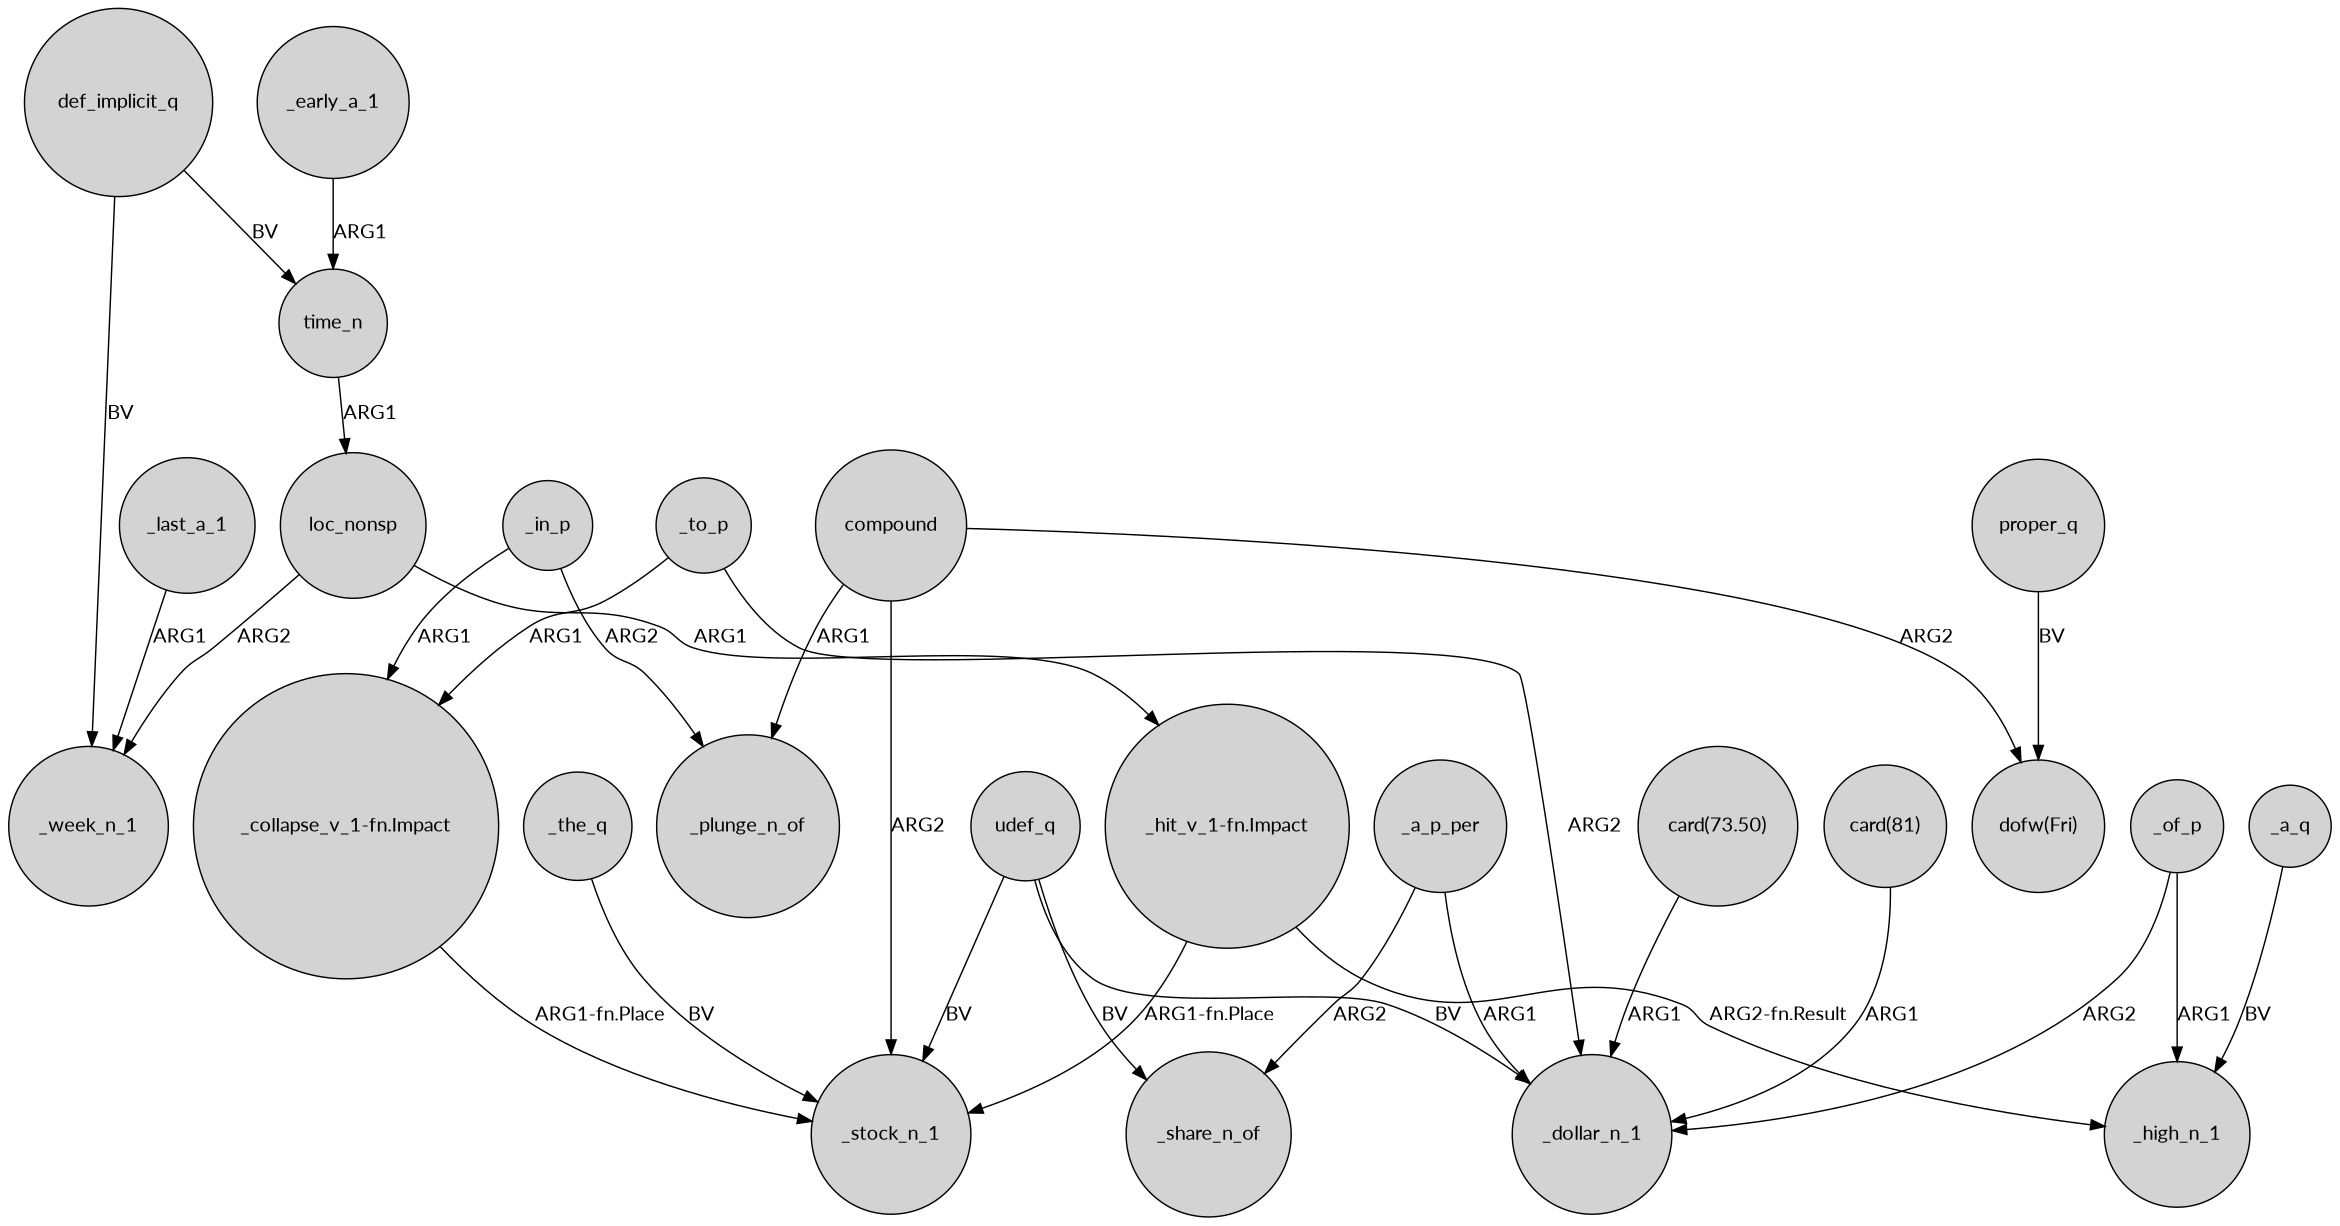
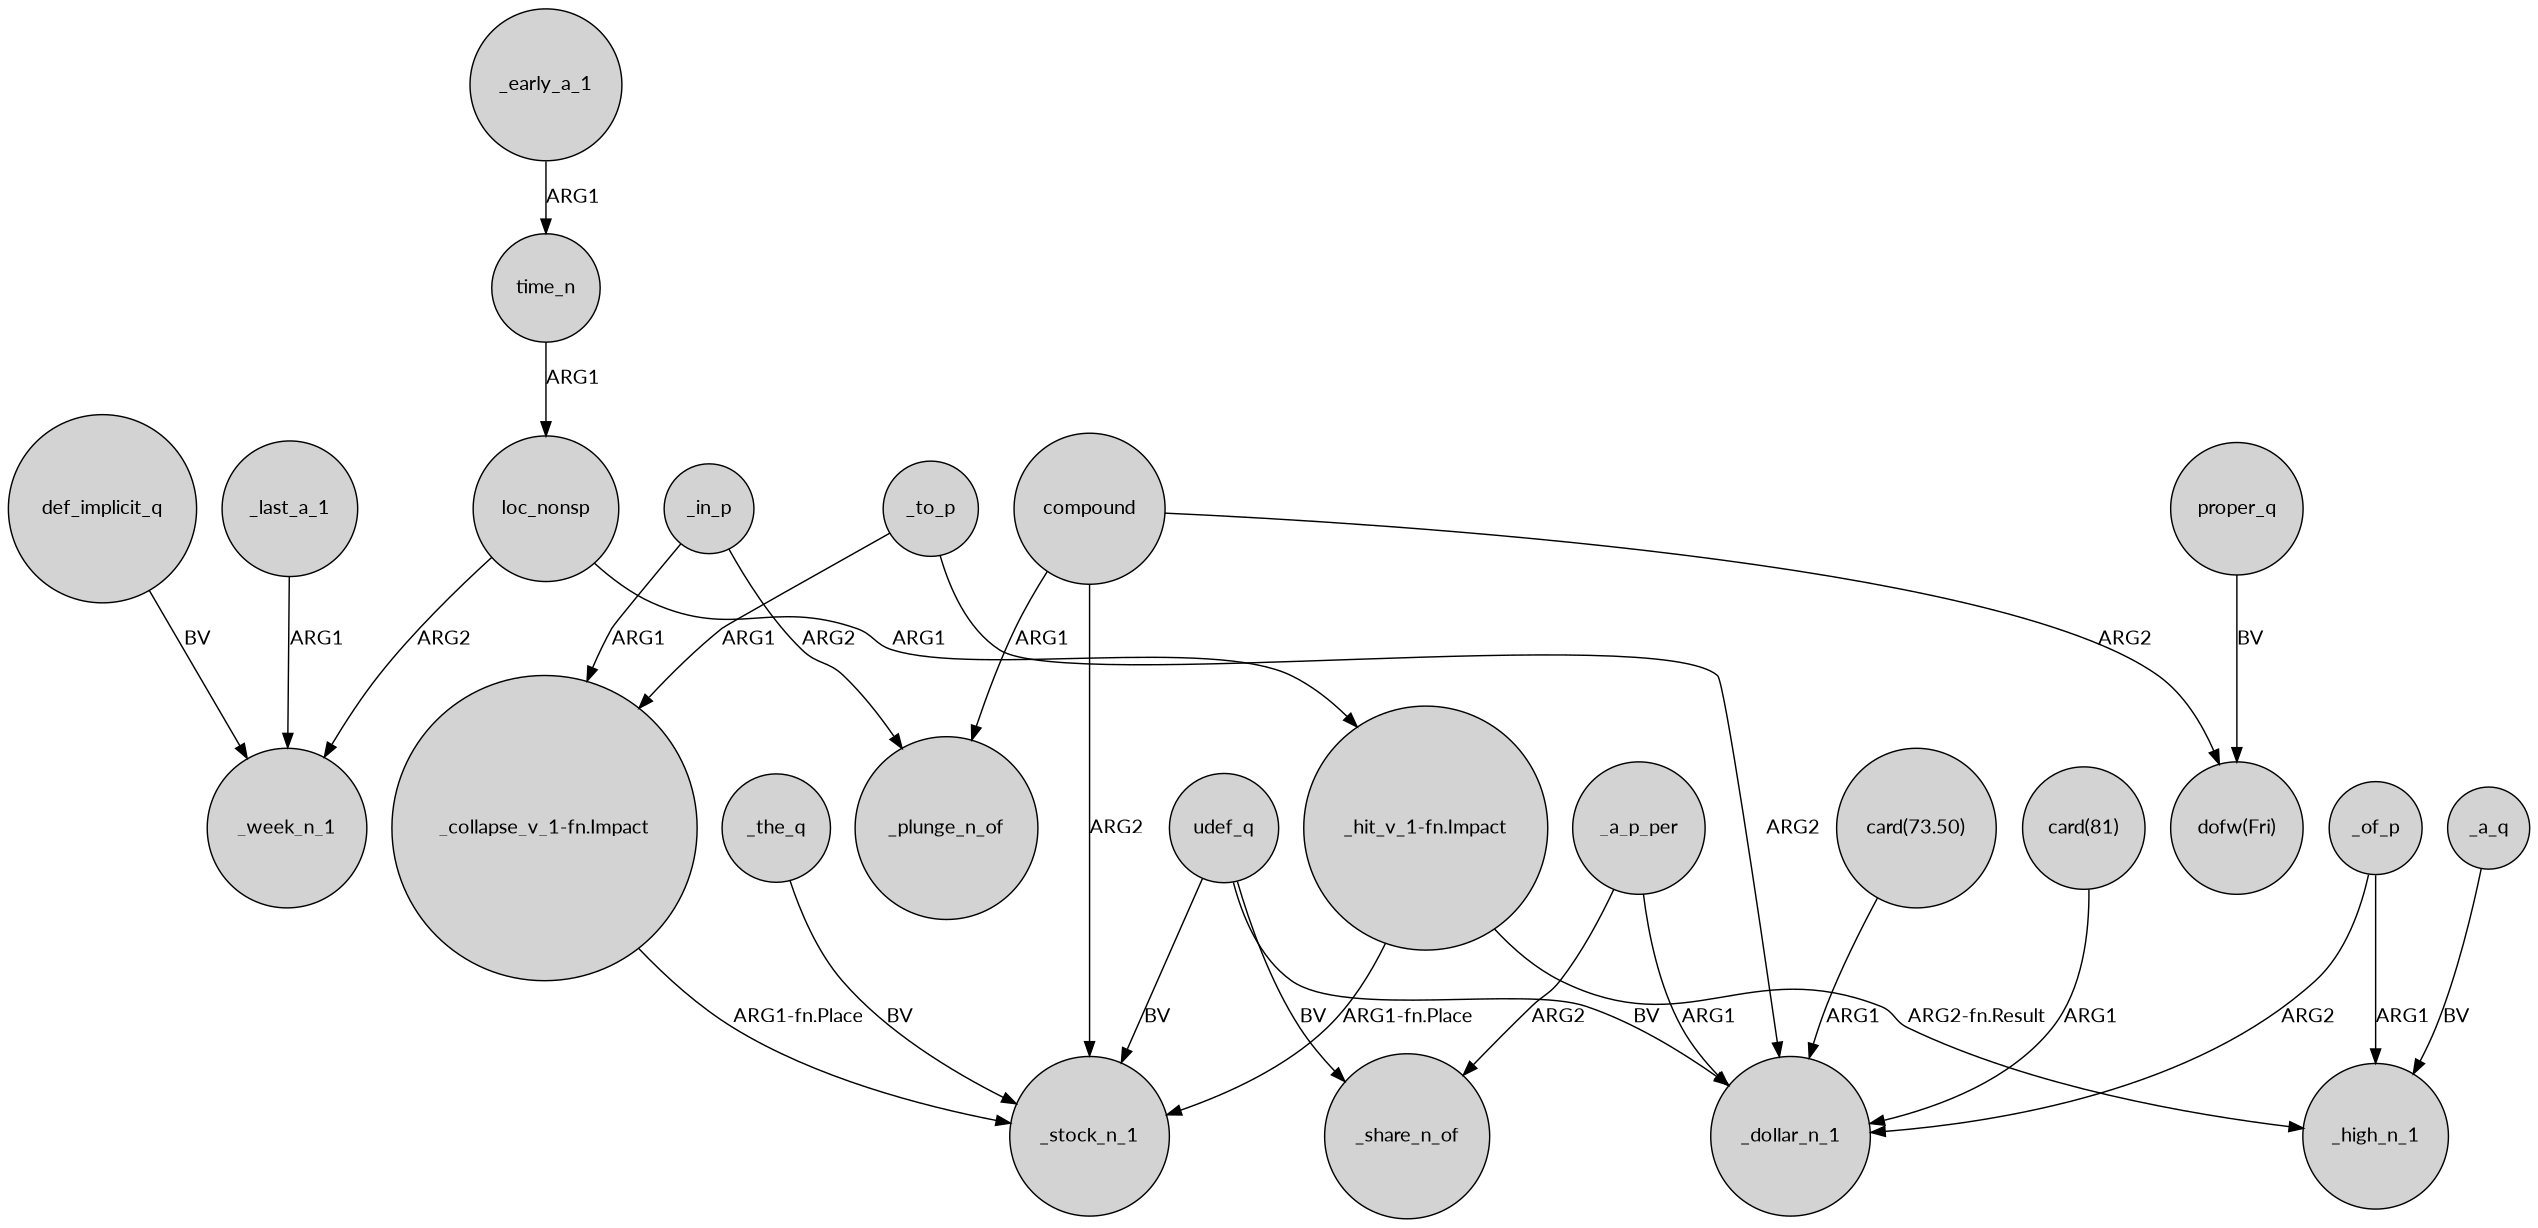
edge "def_implicit_q" -> "time_n": removed, label "BV"
